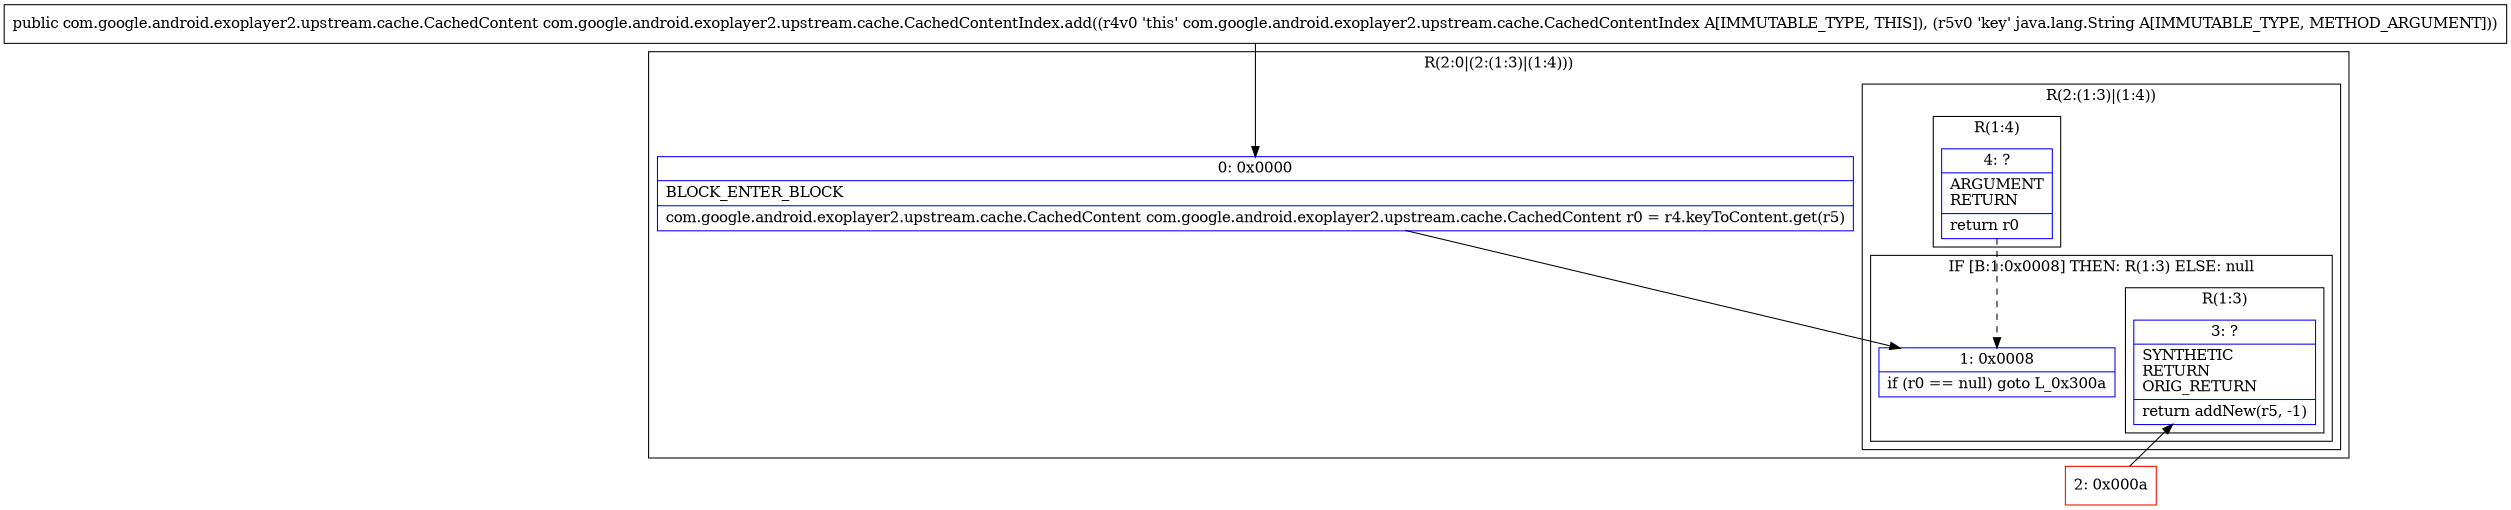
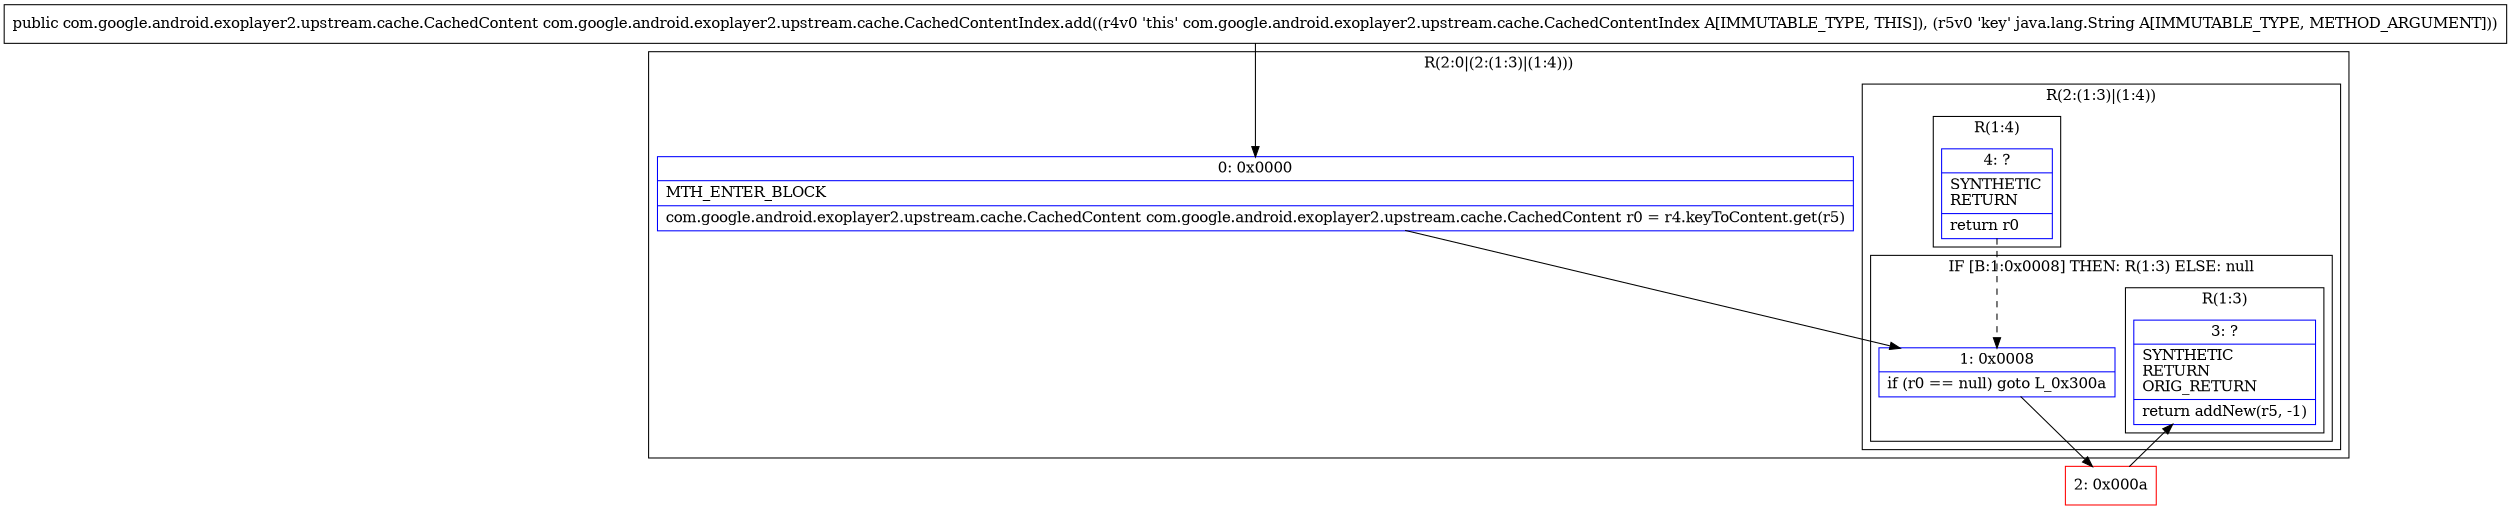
node "4: ?": text "ARGUMENT" -> "SYNTHETIC"
node "0: 0x0000": text "BLOCK_ENTER_BLOCK" -> "MTH_ENTER_BLOCK"
edge "1: 0x0008" -> "2: 0x000a": added
